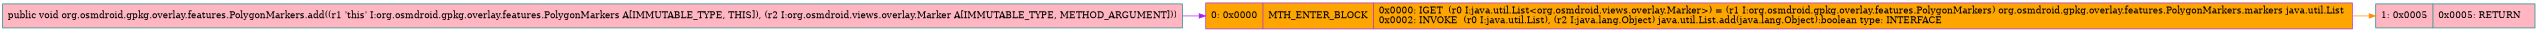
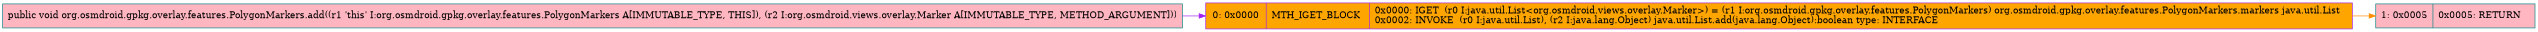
node "0: 0x0000": text "MTH_ENTER_BLOCK" -> "MTH_IGET_BLOCK"
